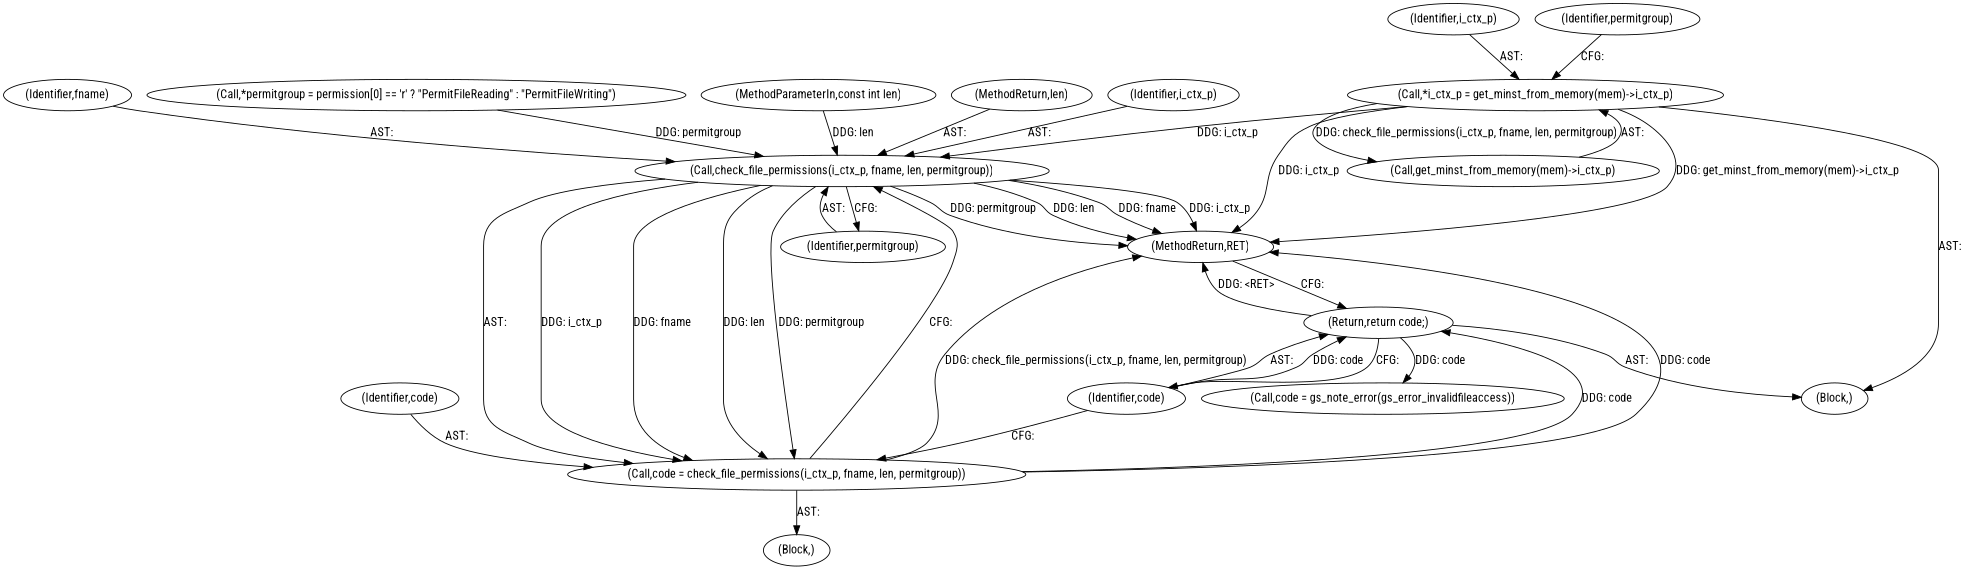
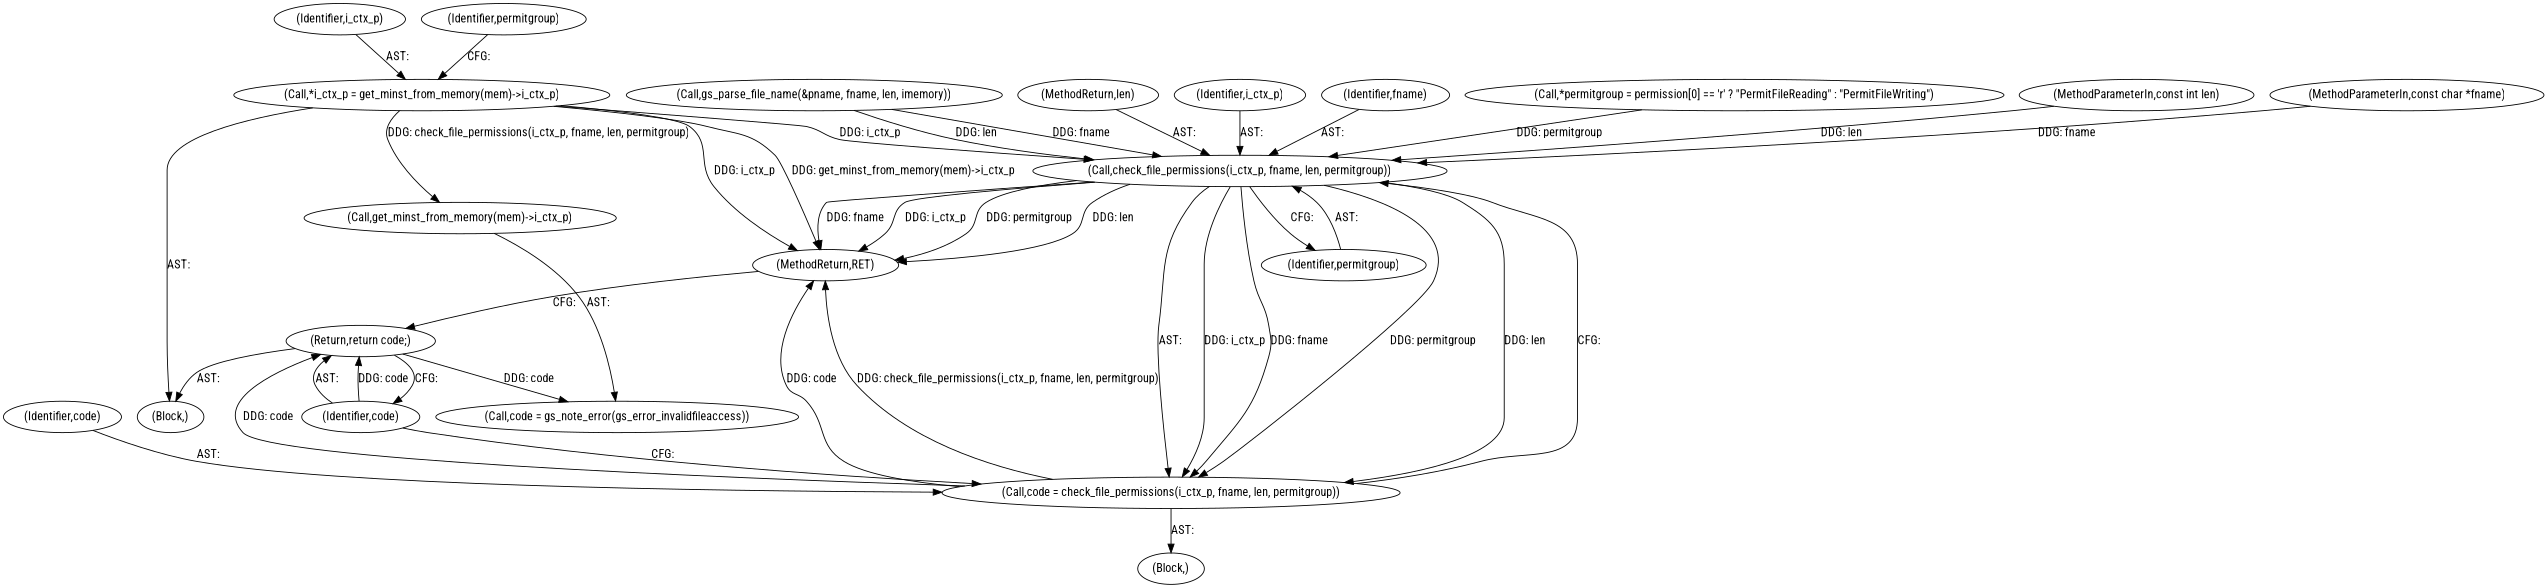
node "(Call,gs_parse_file_name(&pname, fname, len, imemory))": added
node "(MethodParameterIn,const char *fname)": added
edge "(Call,get_minst_from_memory(mem)->i_ctx_p)" -> "(Call,*i_ctx_p = get_minst_from_memory(mem)->i_ctx_p)": now "(Call,get_minst_from_memory(mem)->i_ctx_p)" -> "(Call,code = gs_note_error(gs_error_invalidfileaccess))"
edge "(Return,return code;)" -> "(MethodReturn,RET)": removed, label "DDG: <RET>"
